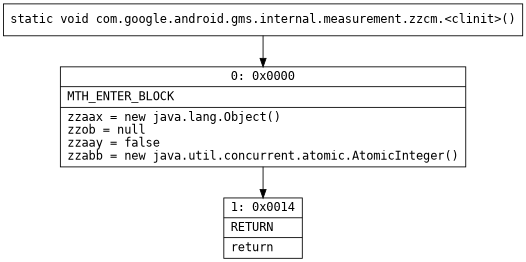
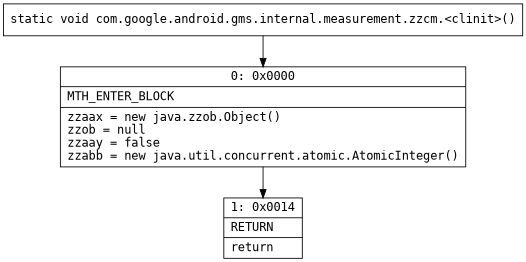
node "0: 0x0000": text "zzaax = new java.lang.Object()" -> "zzaax = new java.zzob.Object()"
